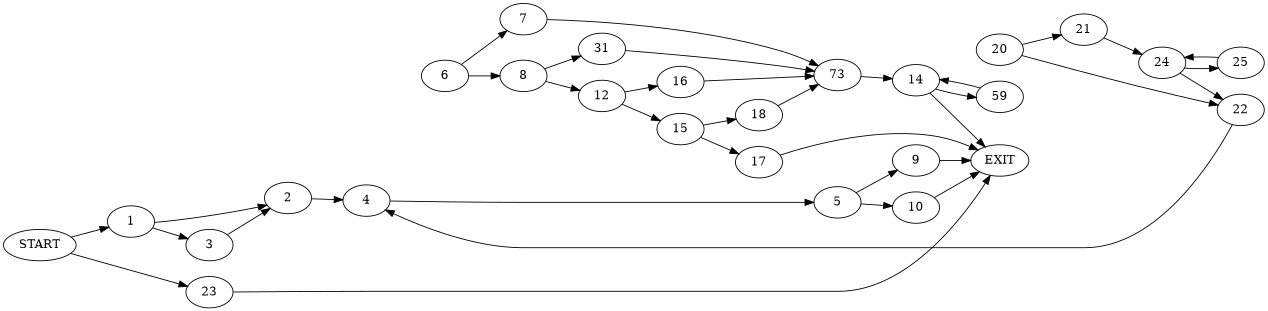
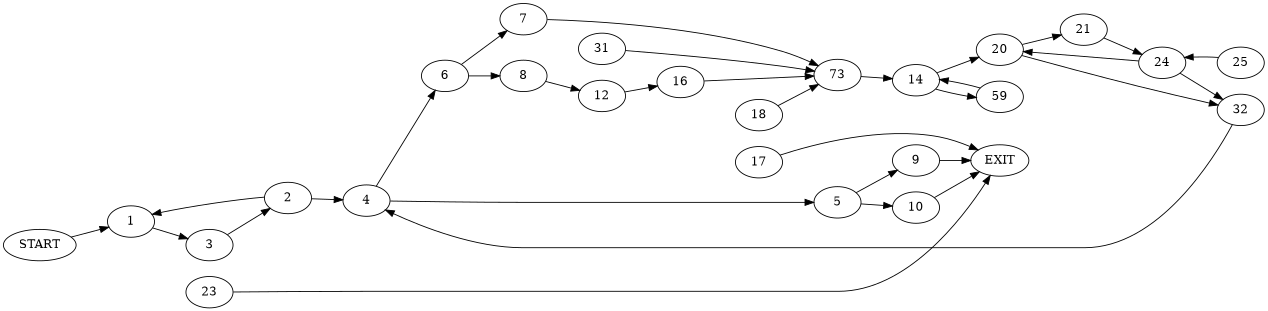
edge "8" -> "31": removed
edge "24" -> "25": now "24" -> "20"
node "22": label "22" -> "32"
edge "14" -> "EXIT": now "14" -> "20"
node "15": removed
edge "4" -> "6": added
edge "1" -> "2": reversed
edge "START" -> "23": removed
